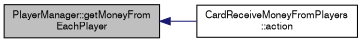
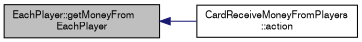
node "PlayerManager::getMoneyFrom EachPlayer": label "PlayerManager::getMoneyFrom EachPlayer" -> "EachPlayer::getMoneyFrom EachPlayer"
